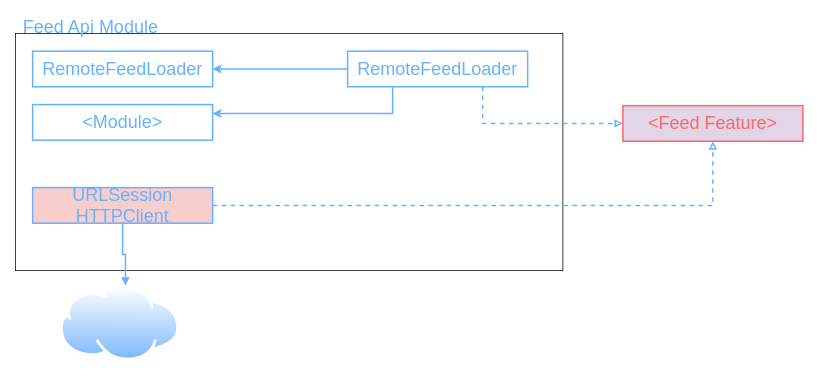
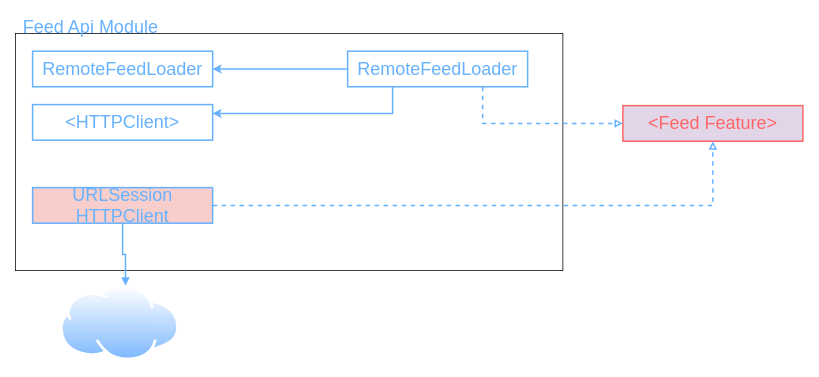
node "<Module>": label "<Module>" -> "<HTTPClient>"
